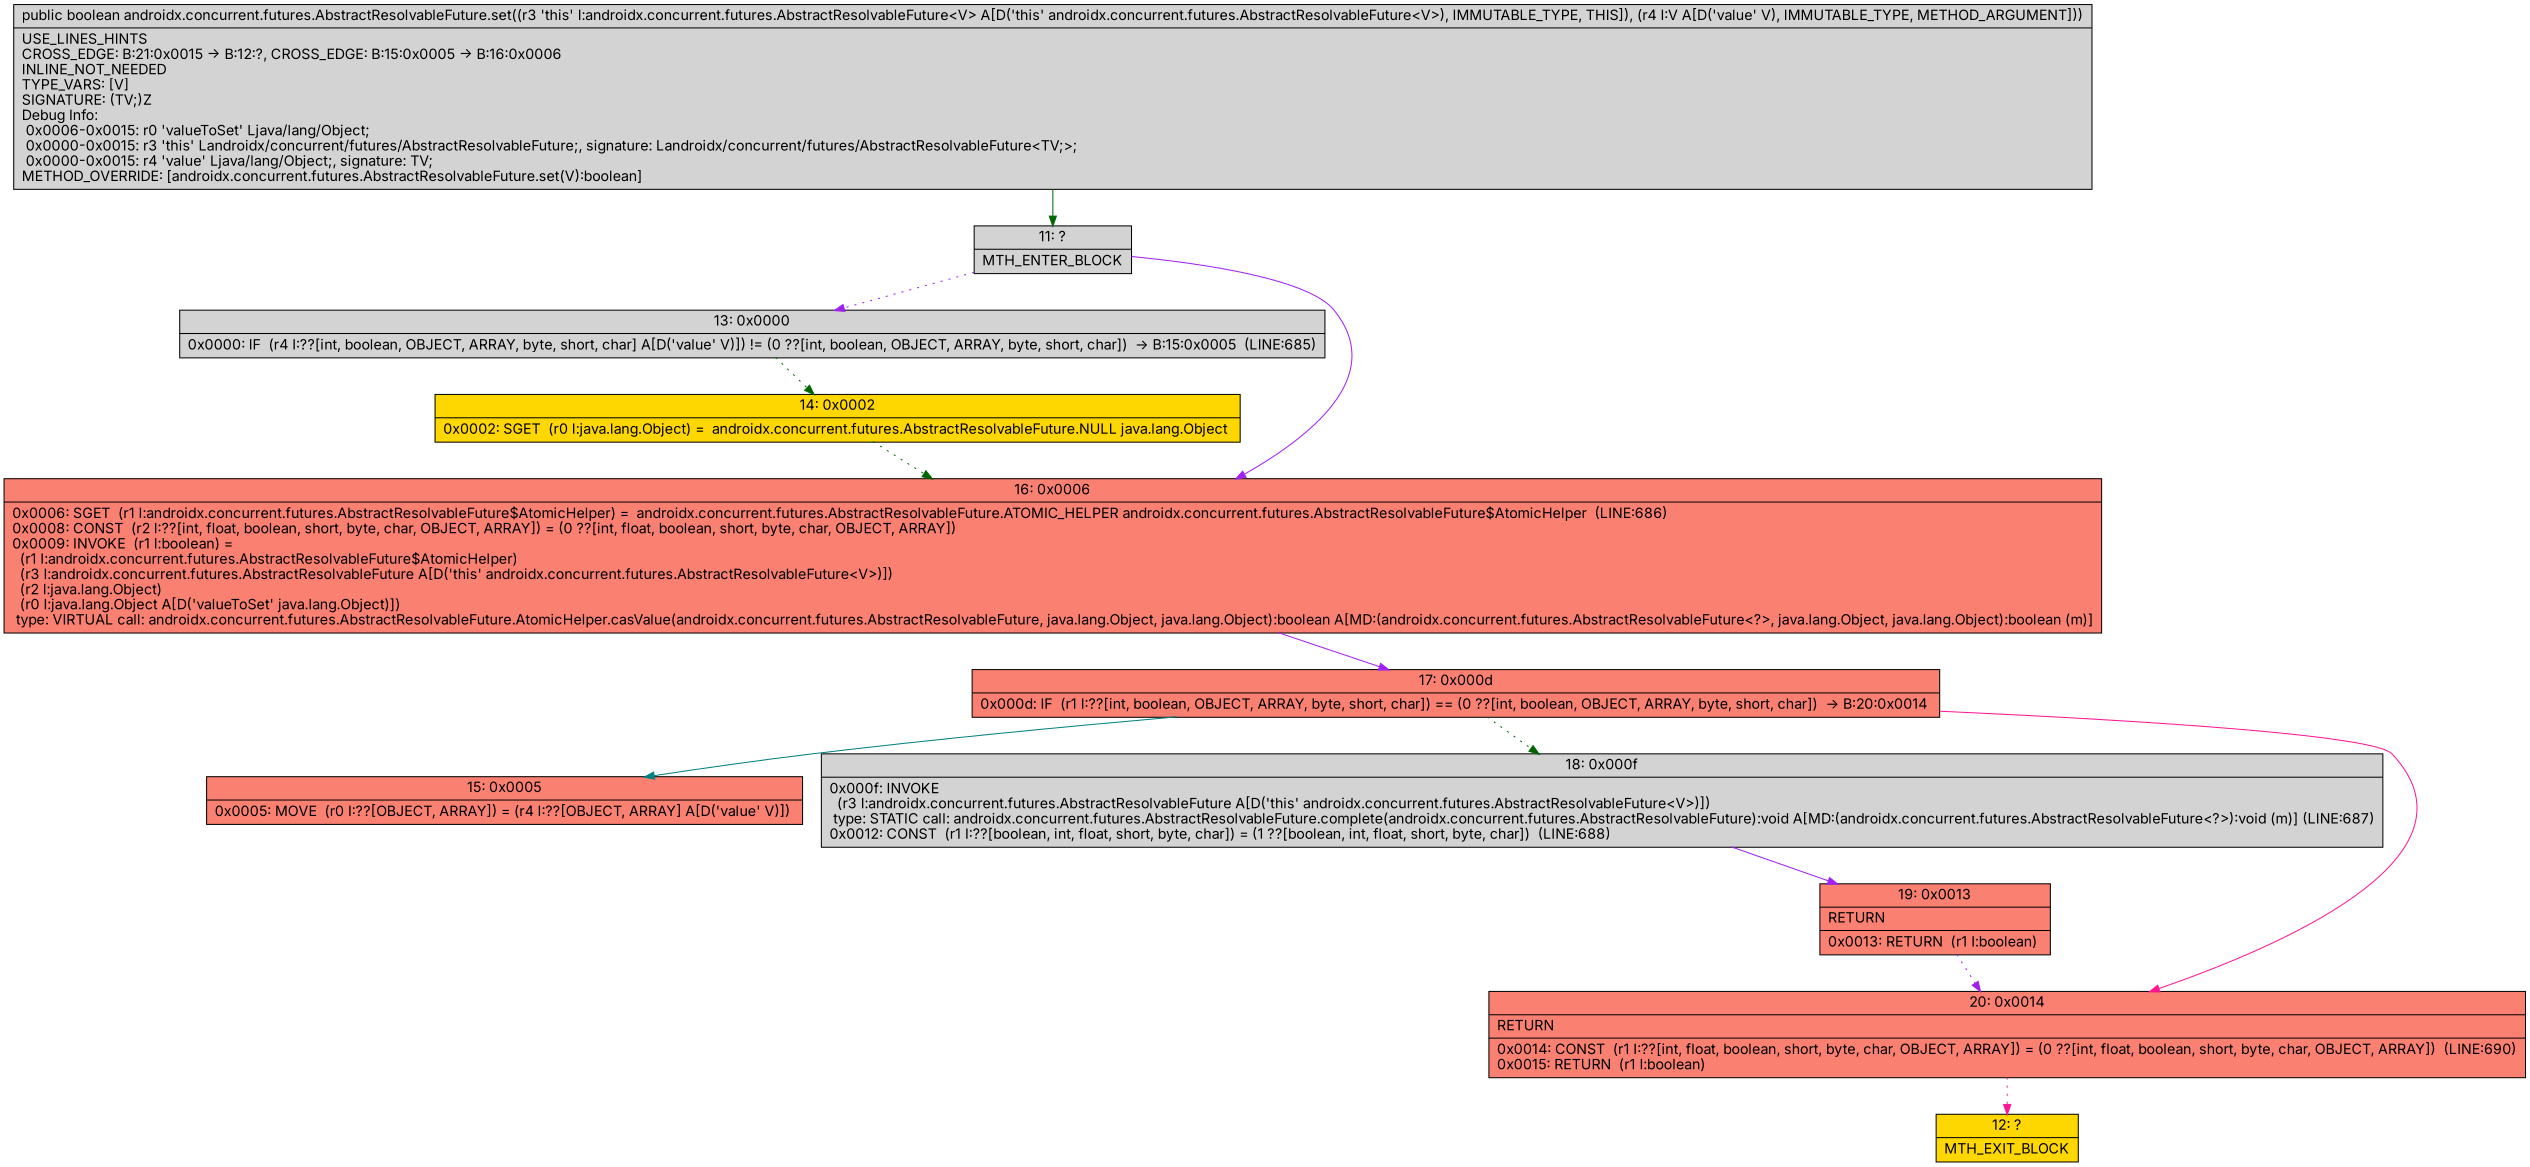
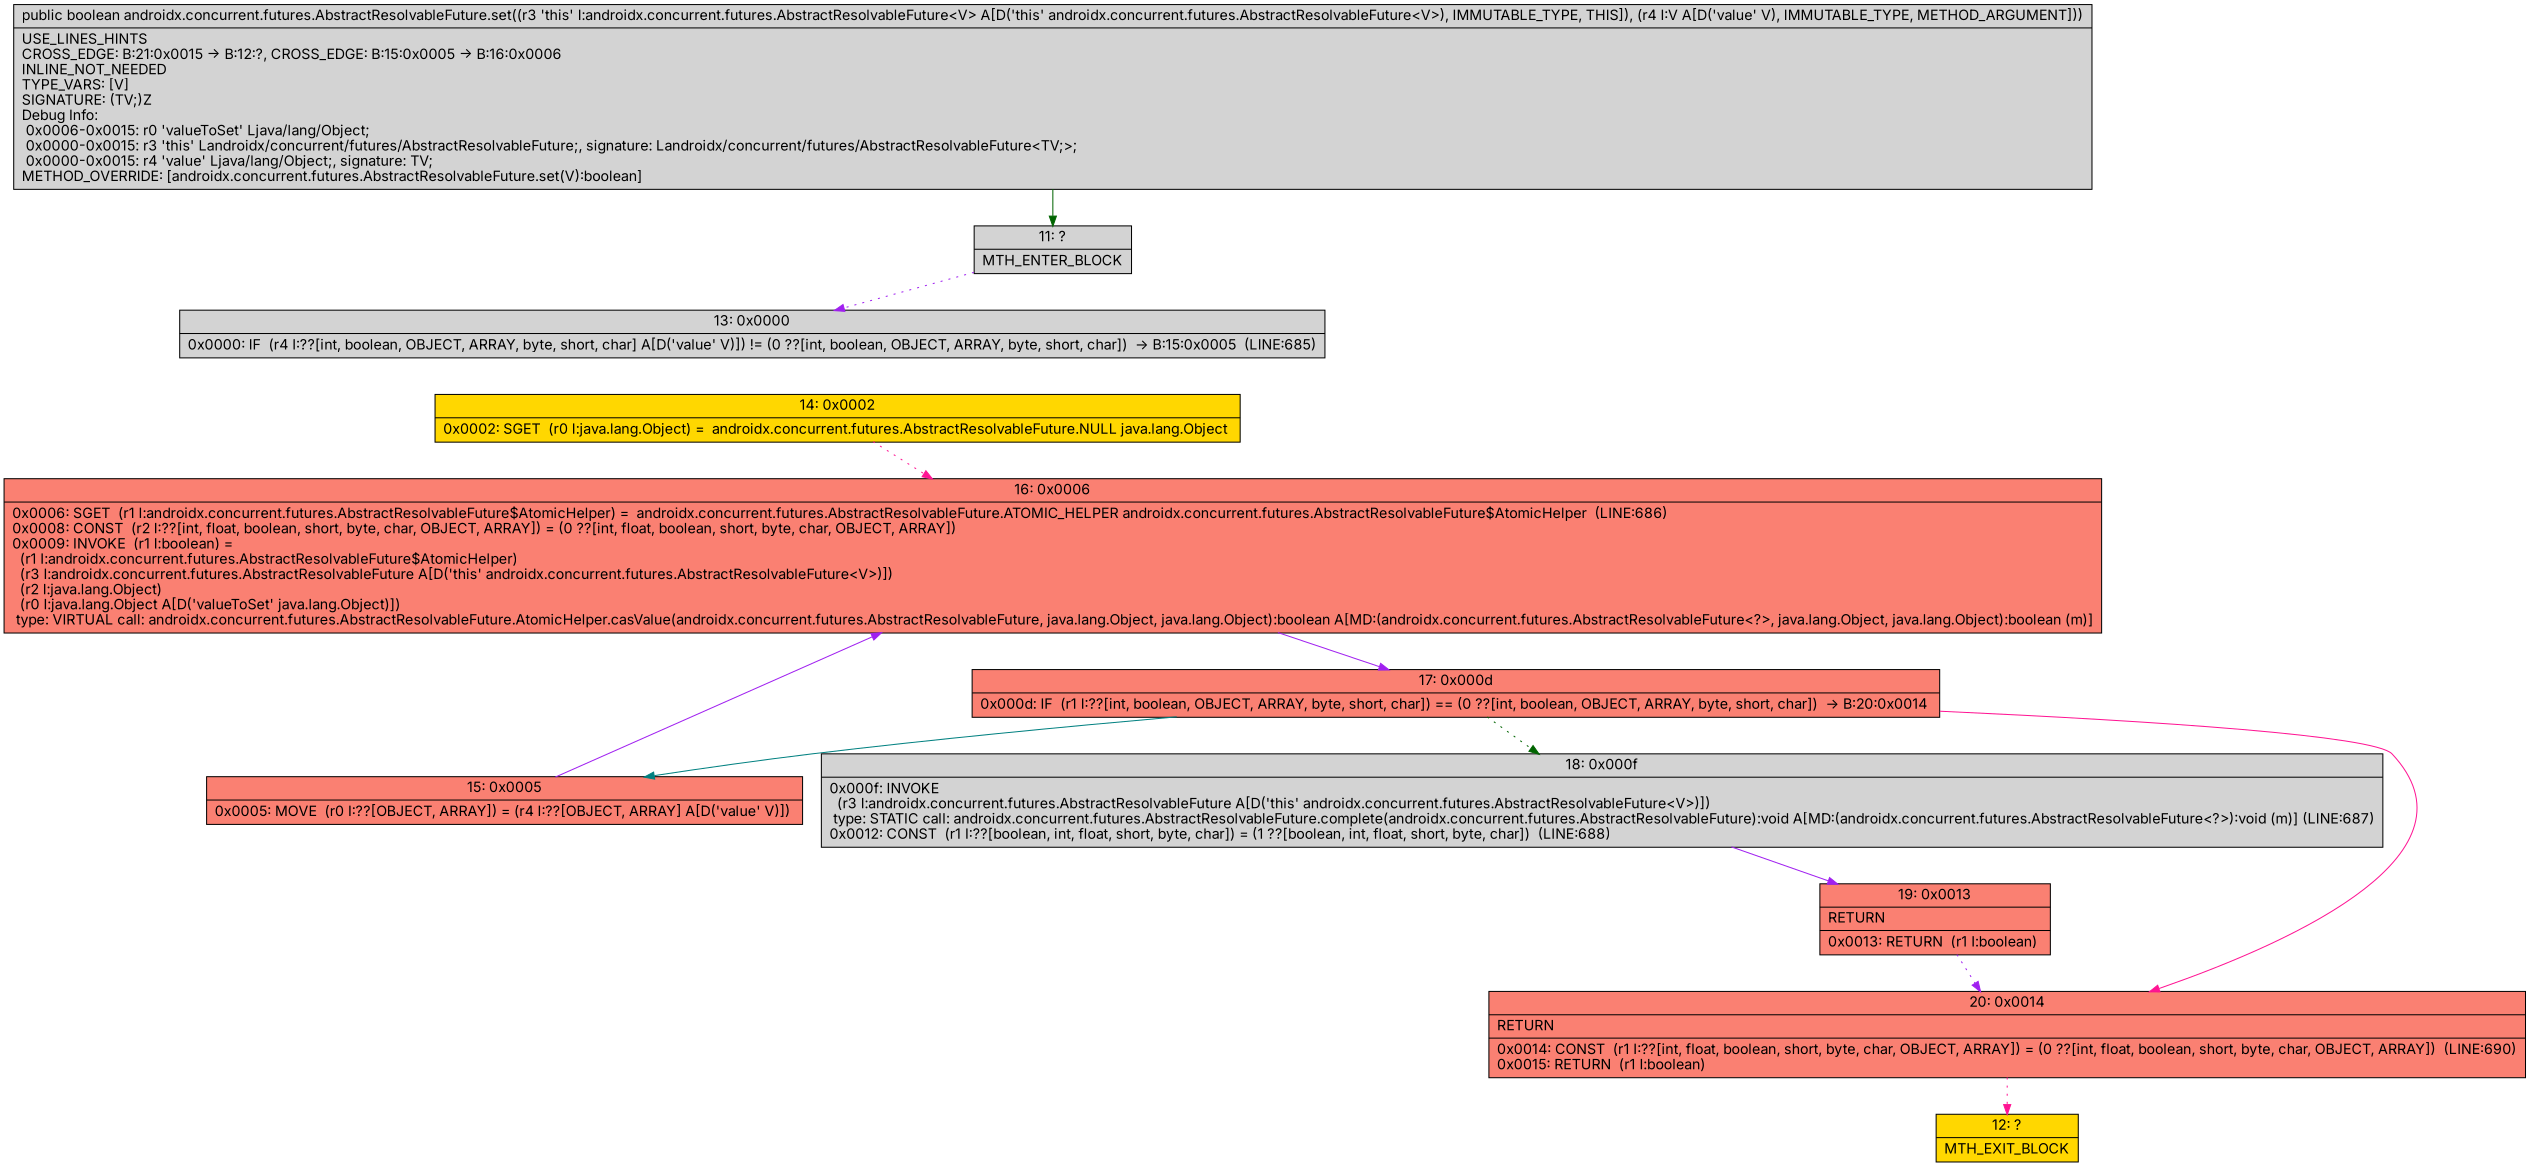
edge "11: ?" -> "16: 0x0006": now "15: 0x0005" -> "16: 0x0006"
edge "13: 0x0000" -> "14: 0x0002": removed
edge "14: 0x0002" -> "16: 0x0006": color darkgreen -> deeppink
